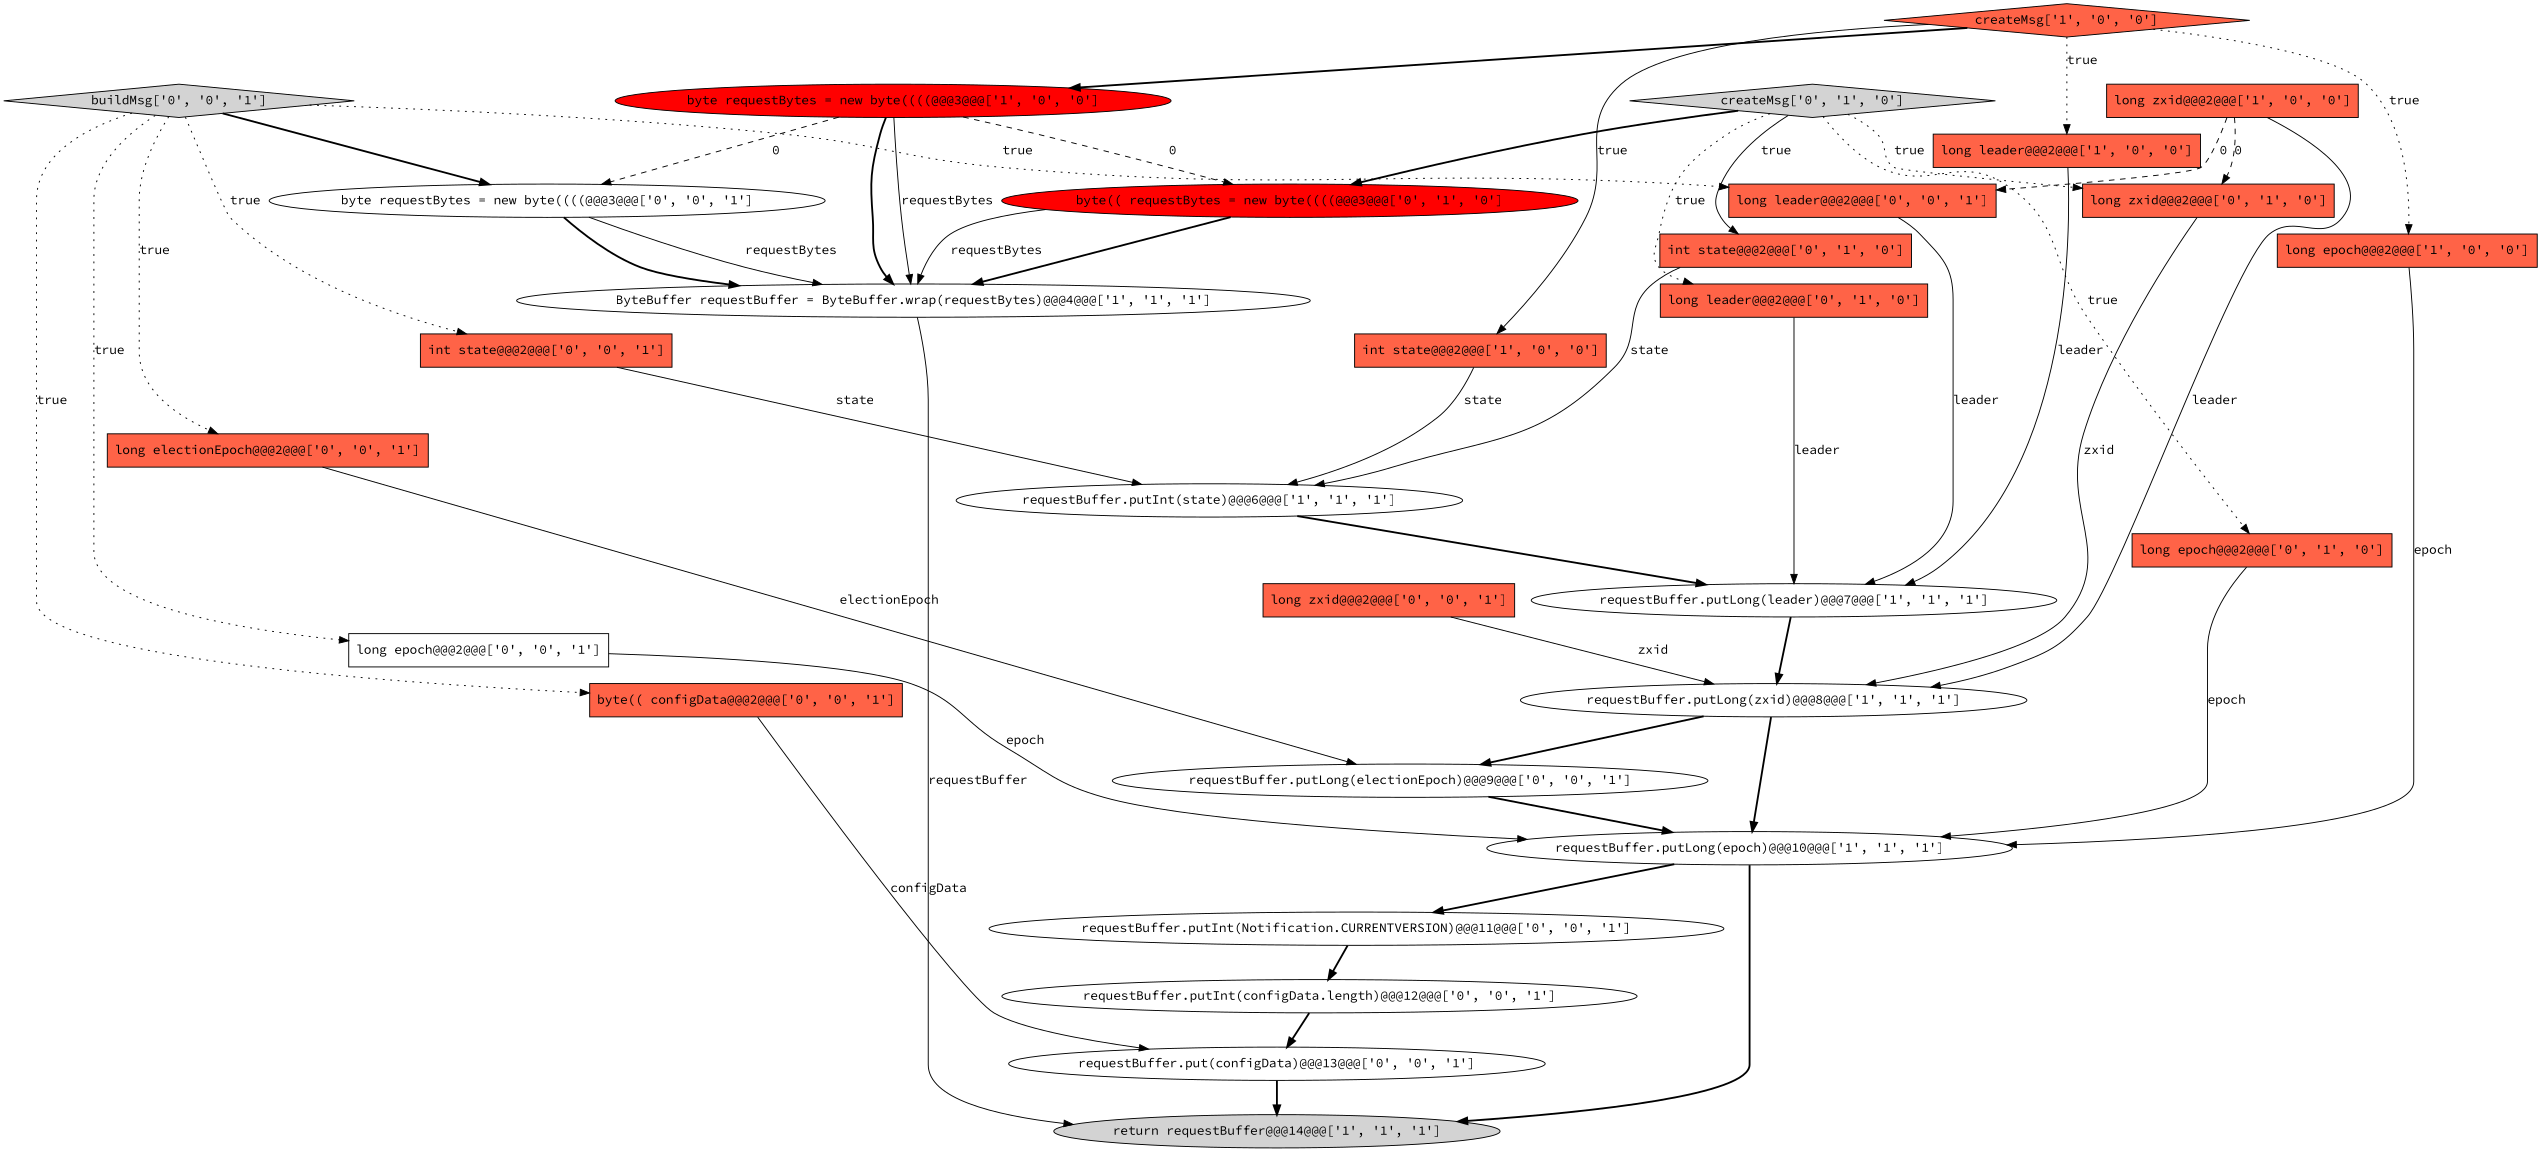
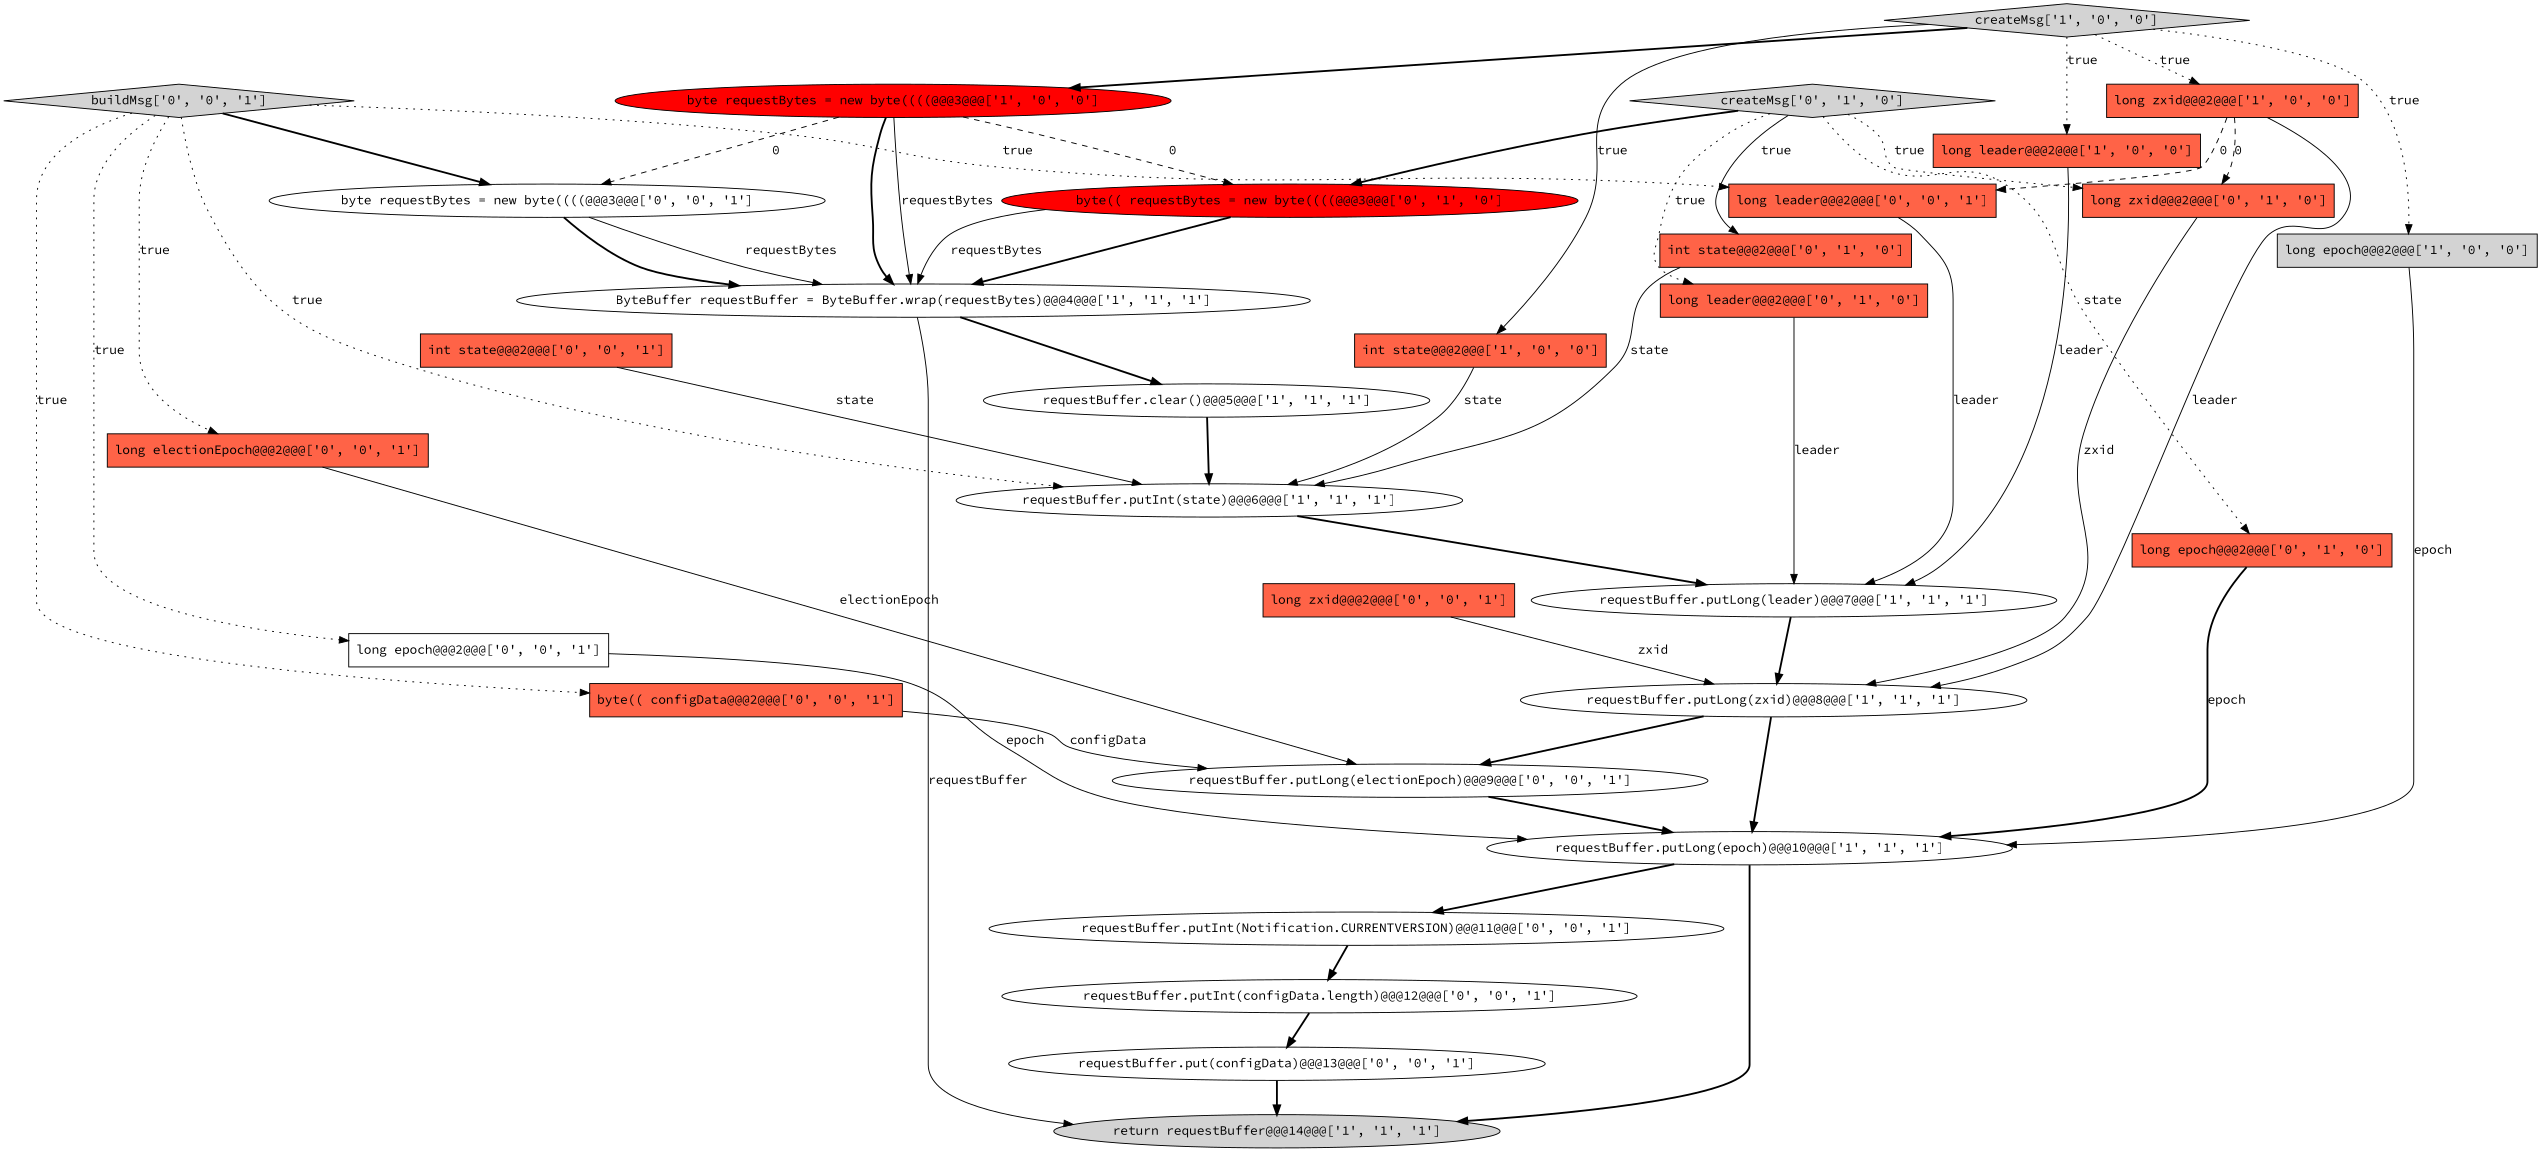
node "createMsg['1', '0', '0']": fillcolor tomato -> lightgray
edge "createMsg['1', '0', '0']" -> "long zxid@@@2@@@['1', '0', '0']": added, label "true"
node "long epoch@@@2@@@['1', '0', '0']": fillcolor tomato -> lightgray
edge "buildMsg['0', '0', '1']" -> "int state@@@2@@@['0', '0', '1']": now "buildMsg['0', '0', '1']" -> "requestBuffer.putInt(state)@@@6@@@['1', '1', '1']"
edge "createMsg['0', '1', '0']" -> "long epoch@@@2@@@['0', '1', '0']": label "true" -> "state"
node "requestBuffer.clear()@@@5@@@['1', '1', '1']": added
edge "long epoch@@@2@@@['0', '1', '0']" -> "requestBuffer.putLong(epoch)@@@10@@@['1', '1', '1']": style solid -> bold
edge "byte(( configData@@@2@@@['0', '0', '1']" -> "requestBuffer.put(configData)@@@13@@@['0', '0', '1']": now "byte(( configData@@@2@@@['0', '0', '1']" -> "requestBuffer.putLong(electionEpoch)@@@9@@@['0', '0', '1']"
